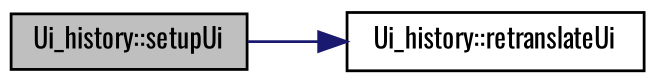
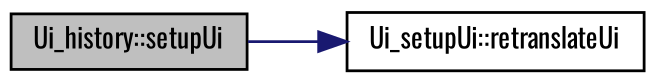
node "Ui_history::retranslateUi": label "Ui_history::retranslateUi" -> "Ui_setupUi::retranslateUi"
